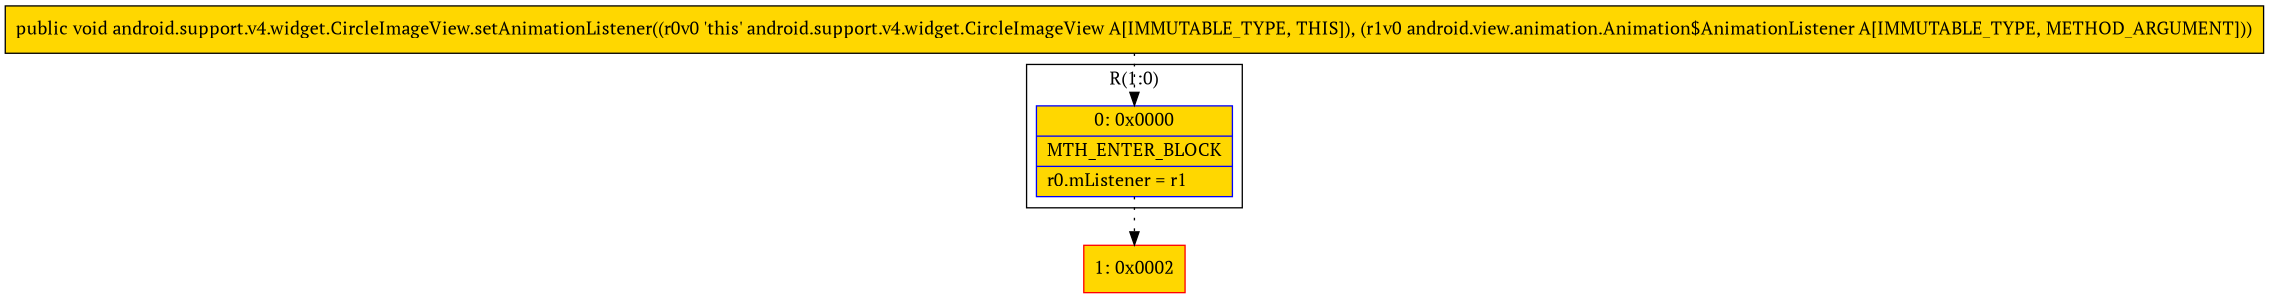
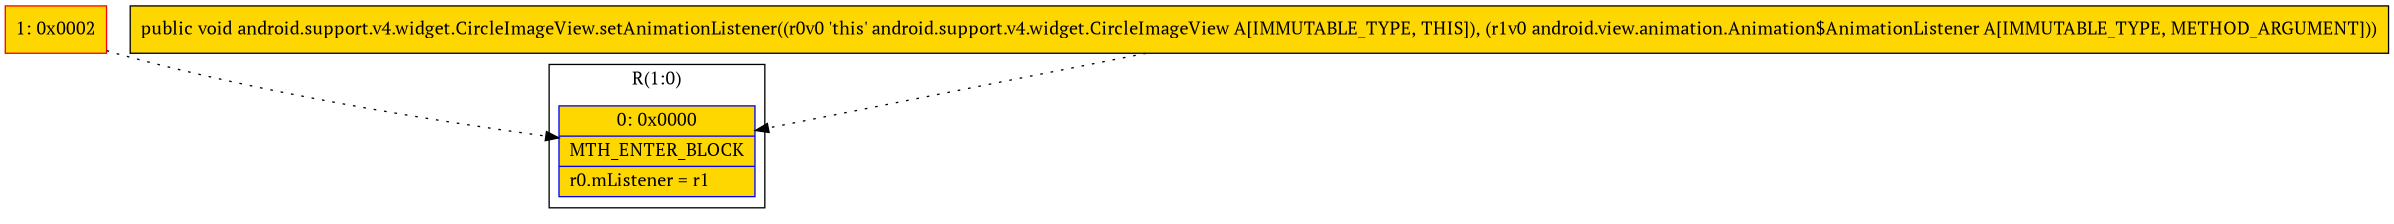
edge "0: 0x0000" -> "1: 0x0002": reversed
